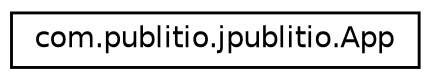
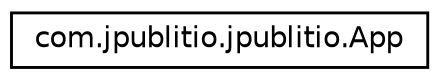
node "com.publitio.jpublitio.App": label "com.publitio.jpublitio.App" -> "com.jpublitio.jpublitio.App"
